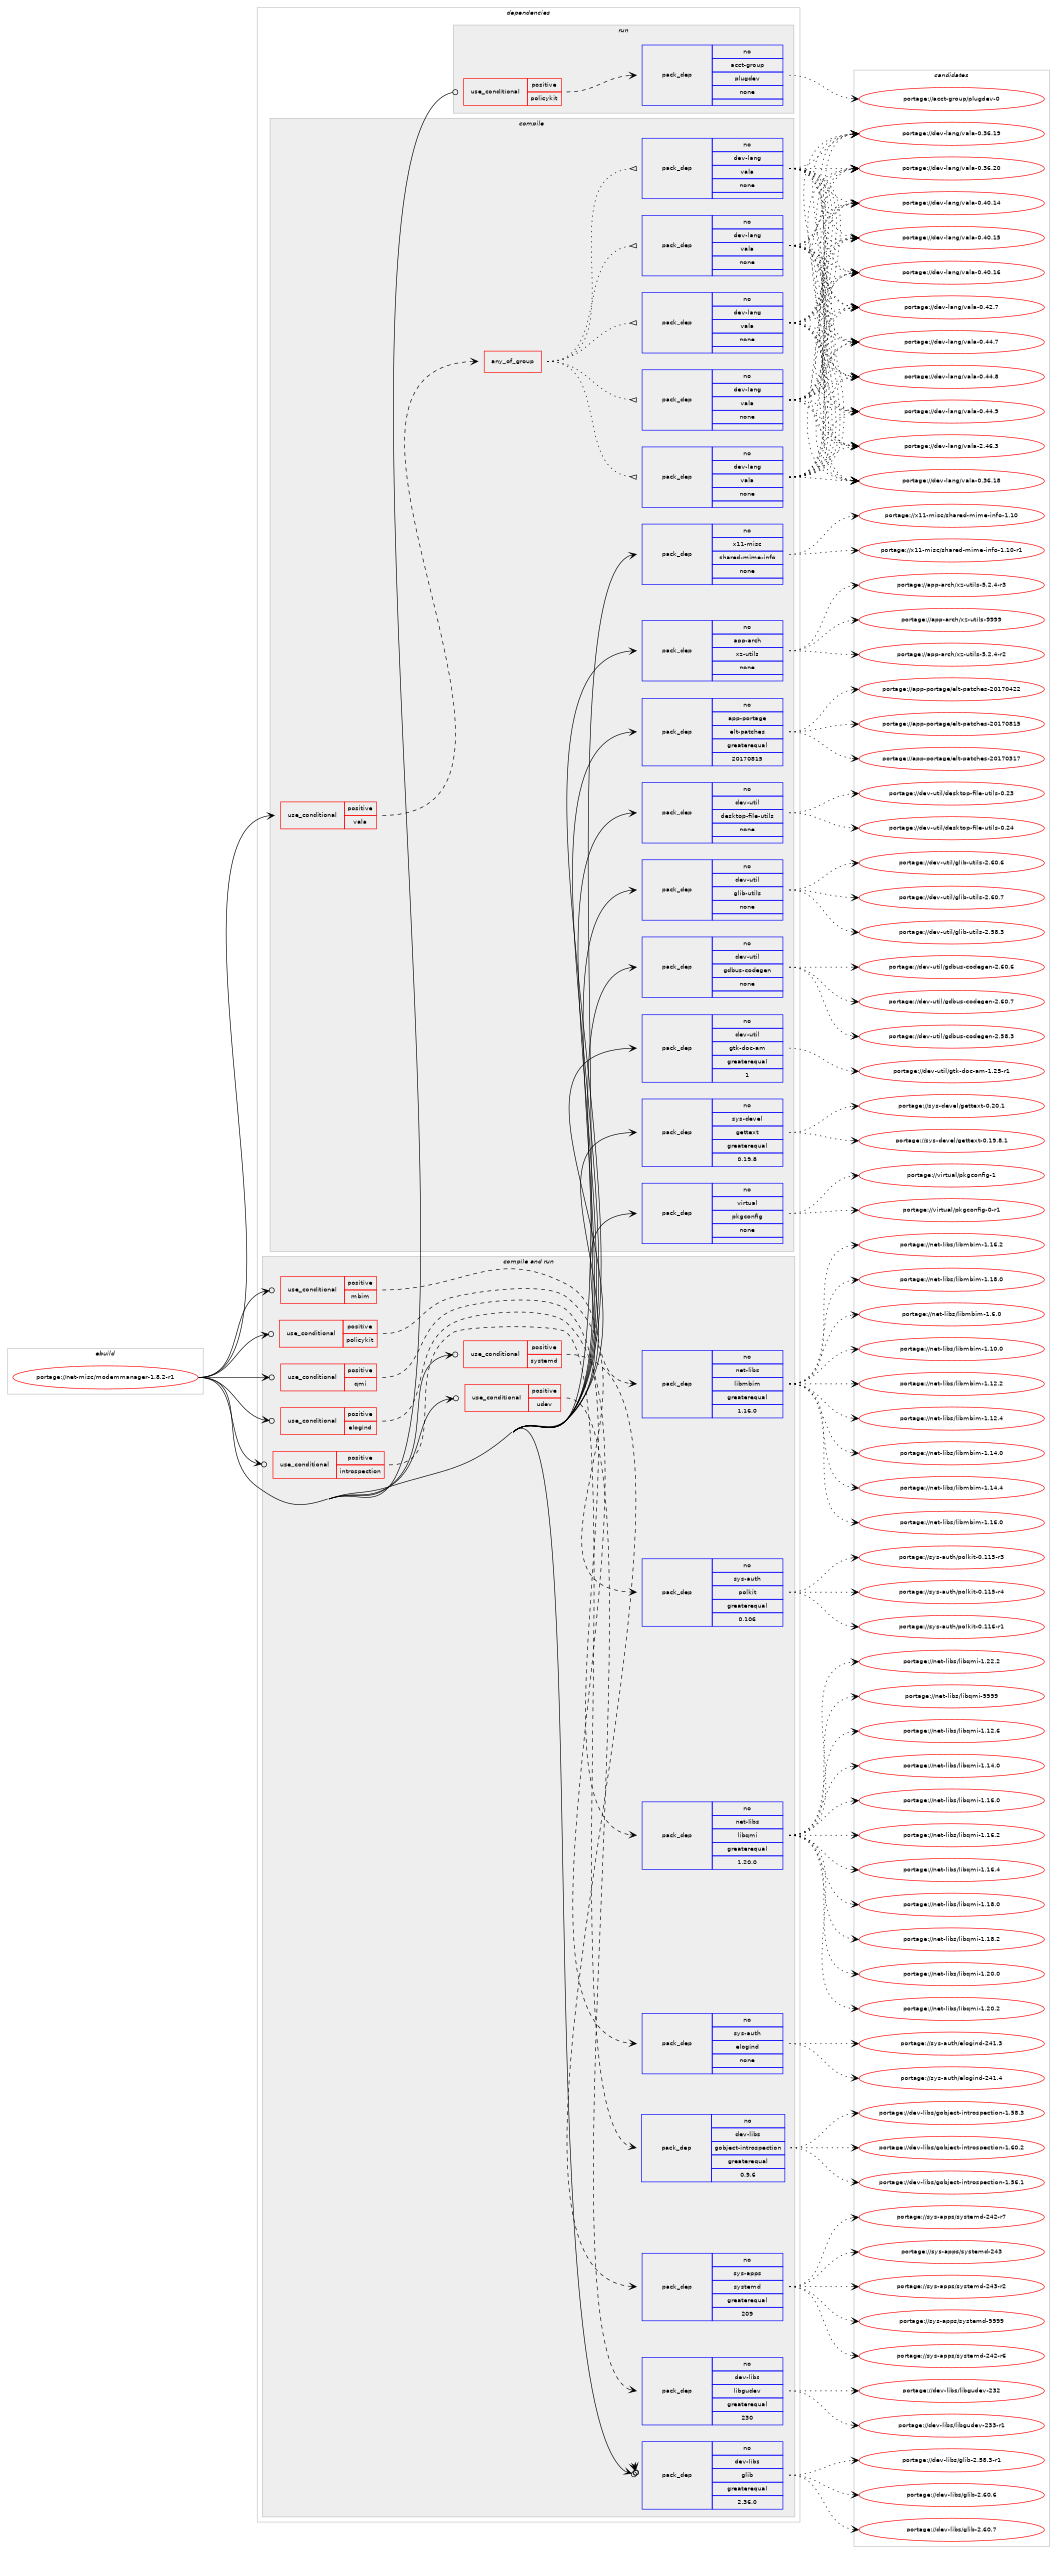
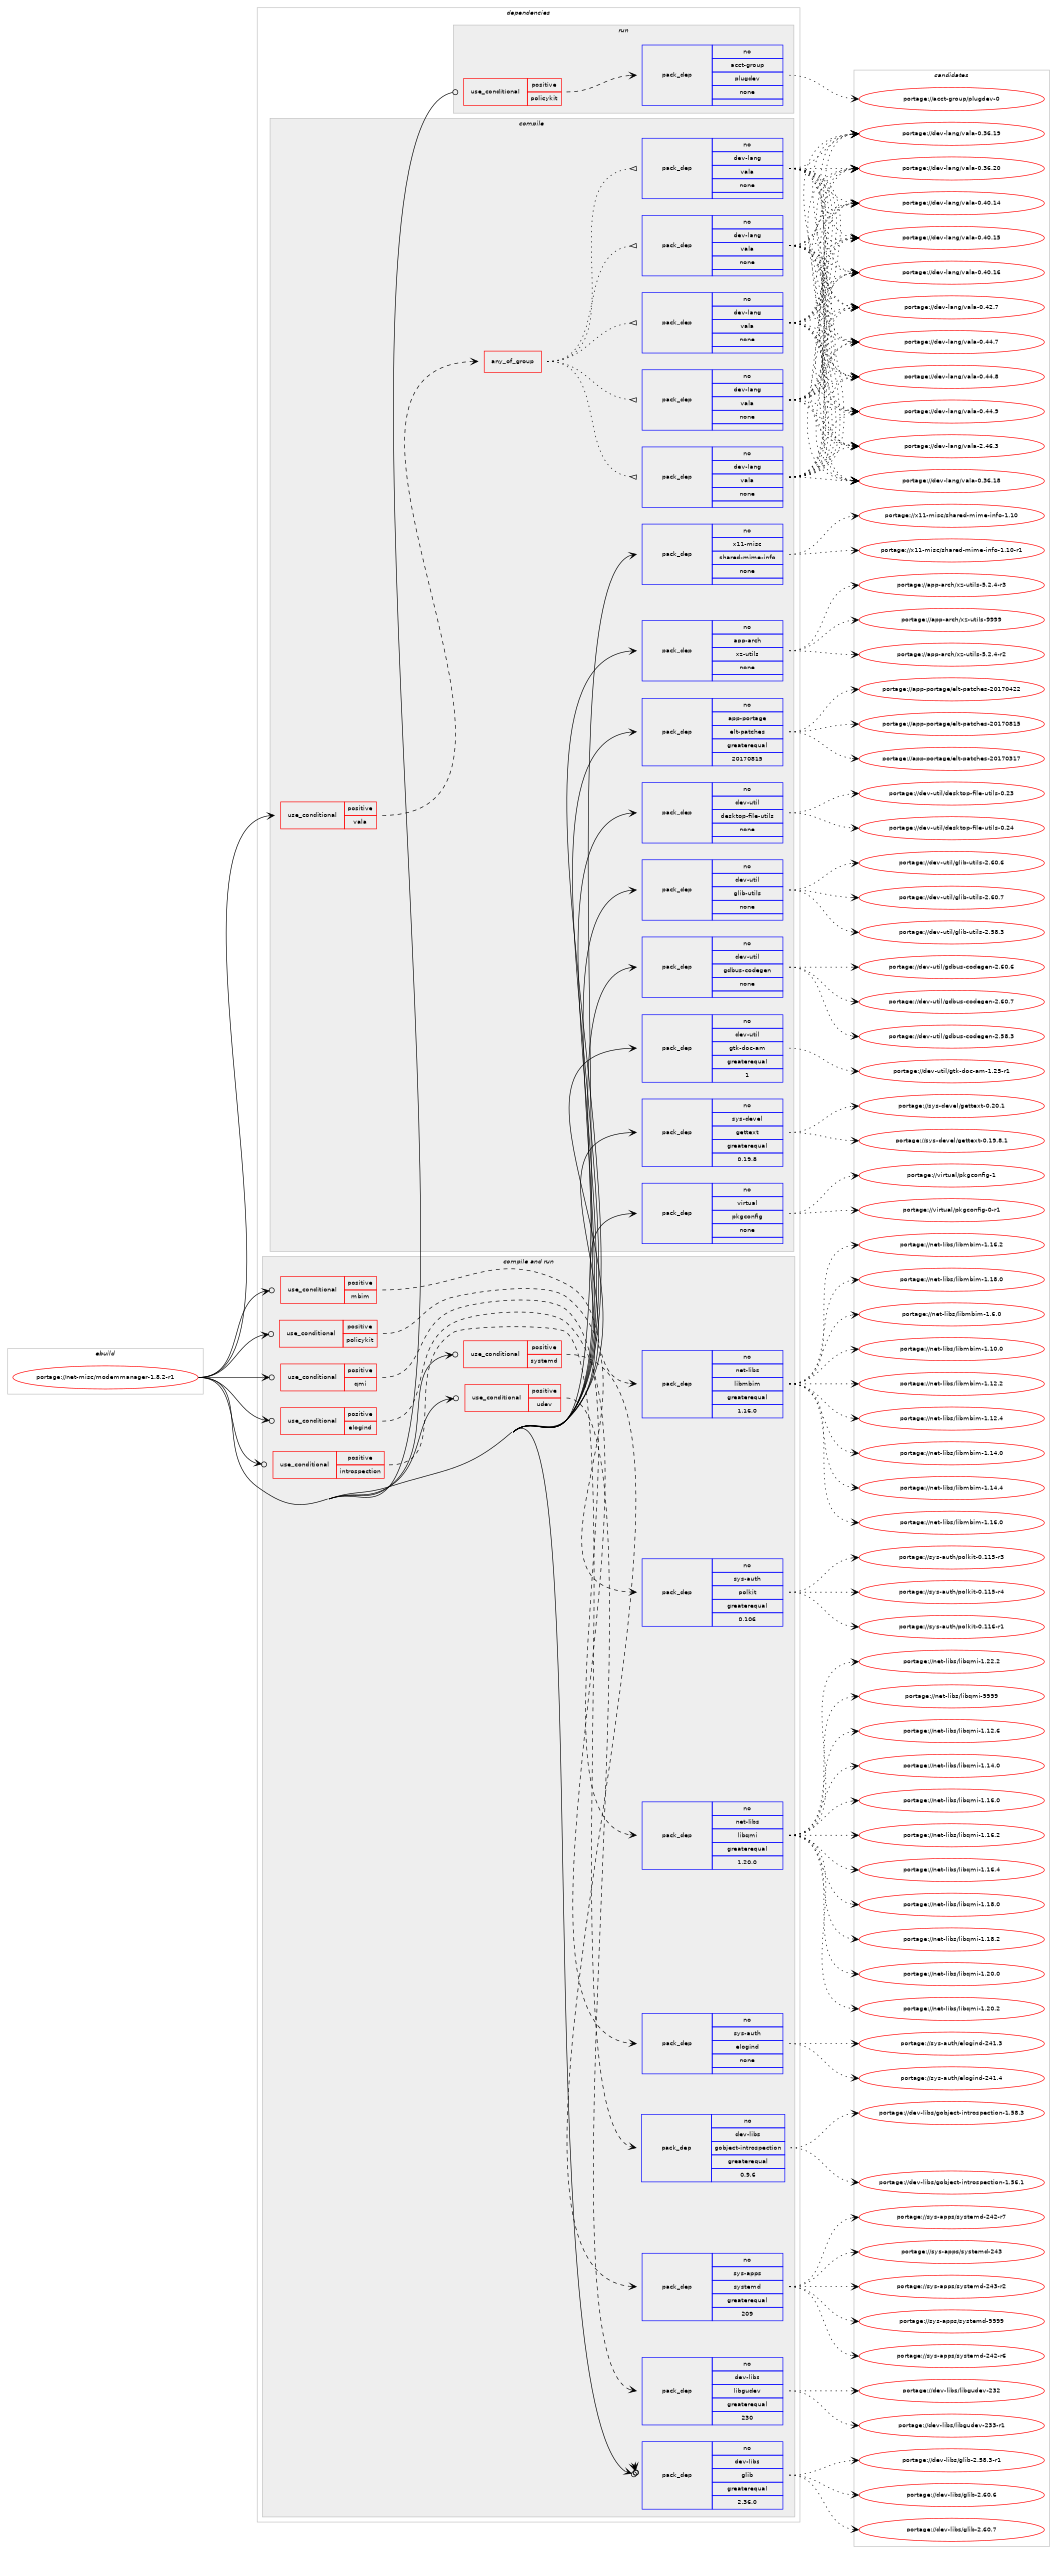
node "portage://dev-libs/gobject-introspection-1.60.2": removed
